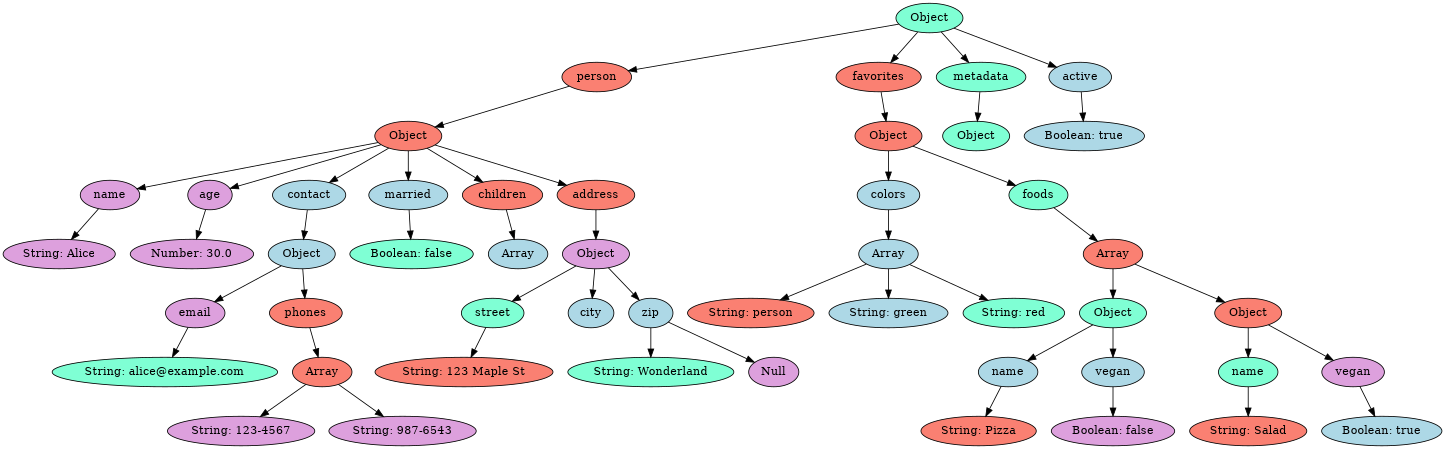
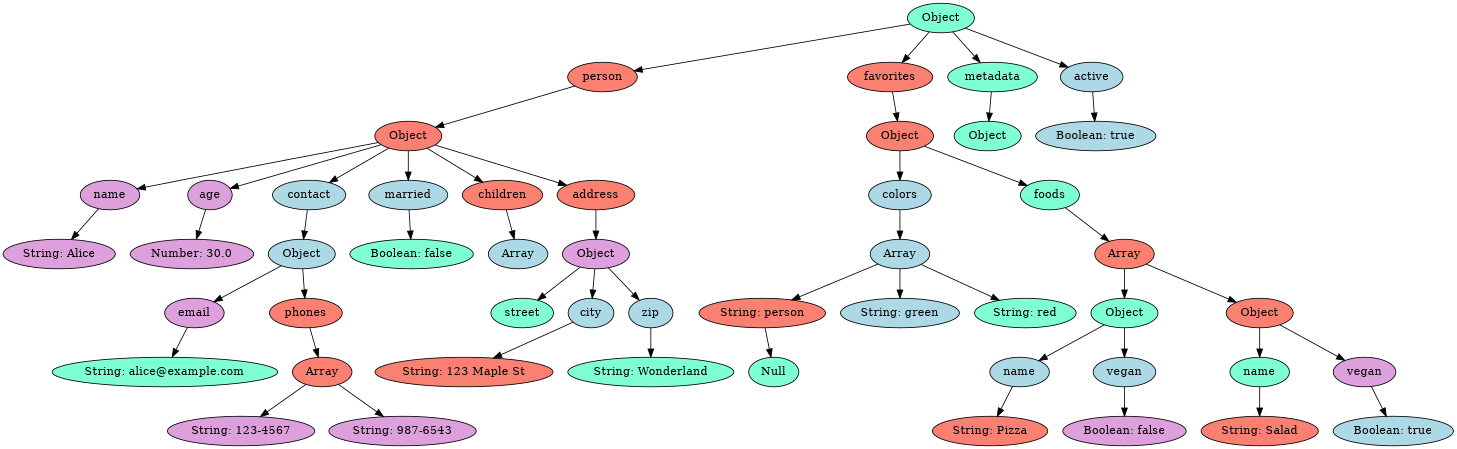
edge "street" -> "String: 123 Maple St": now "city" -> "String: 123 Maple St"
edge "zip" -> "Null": now "String: person" -> "Null"
node "Null": fillcolor plum -> aquamarine
